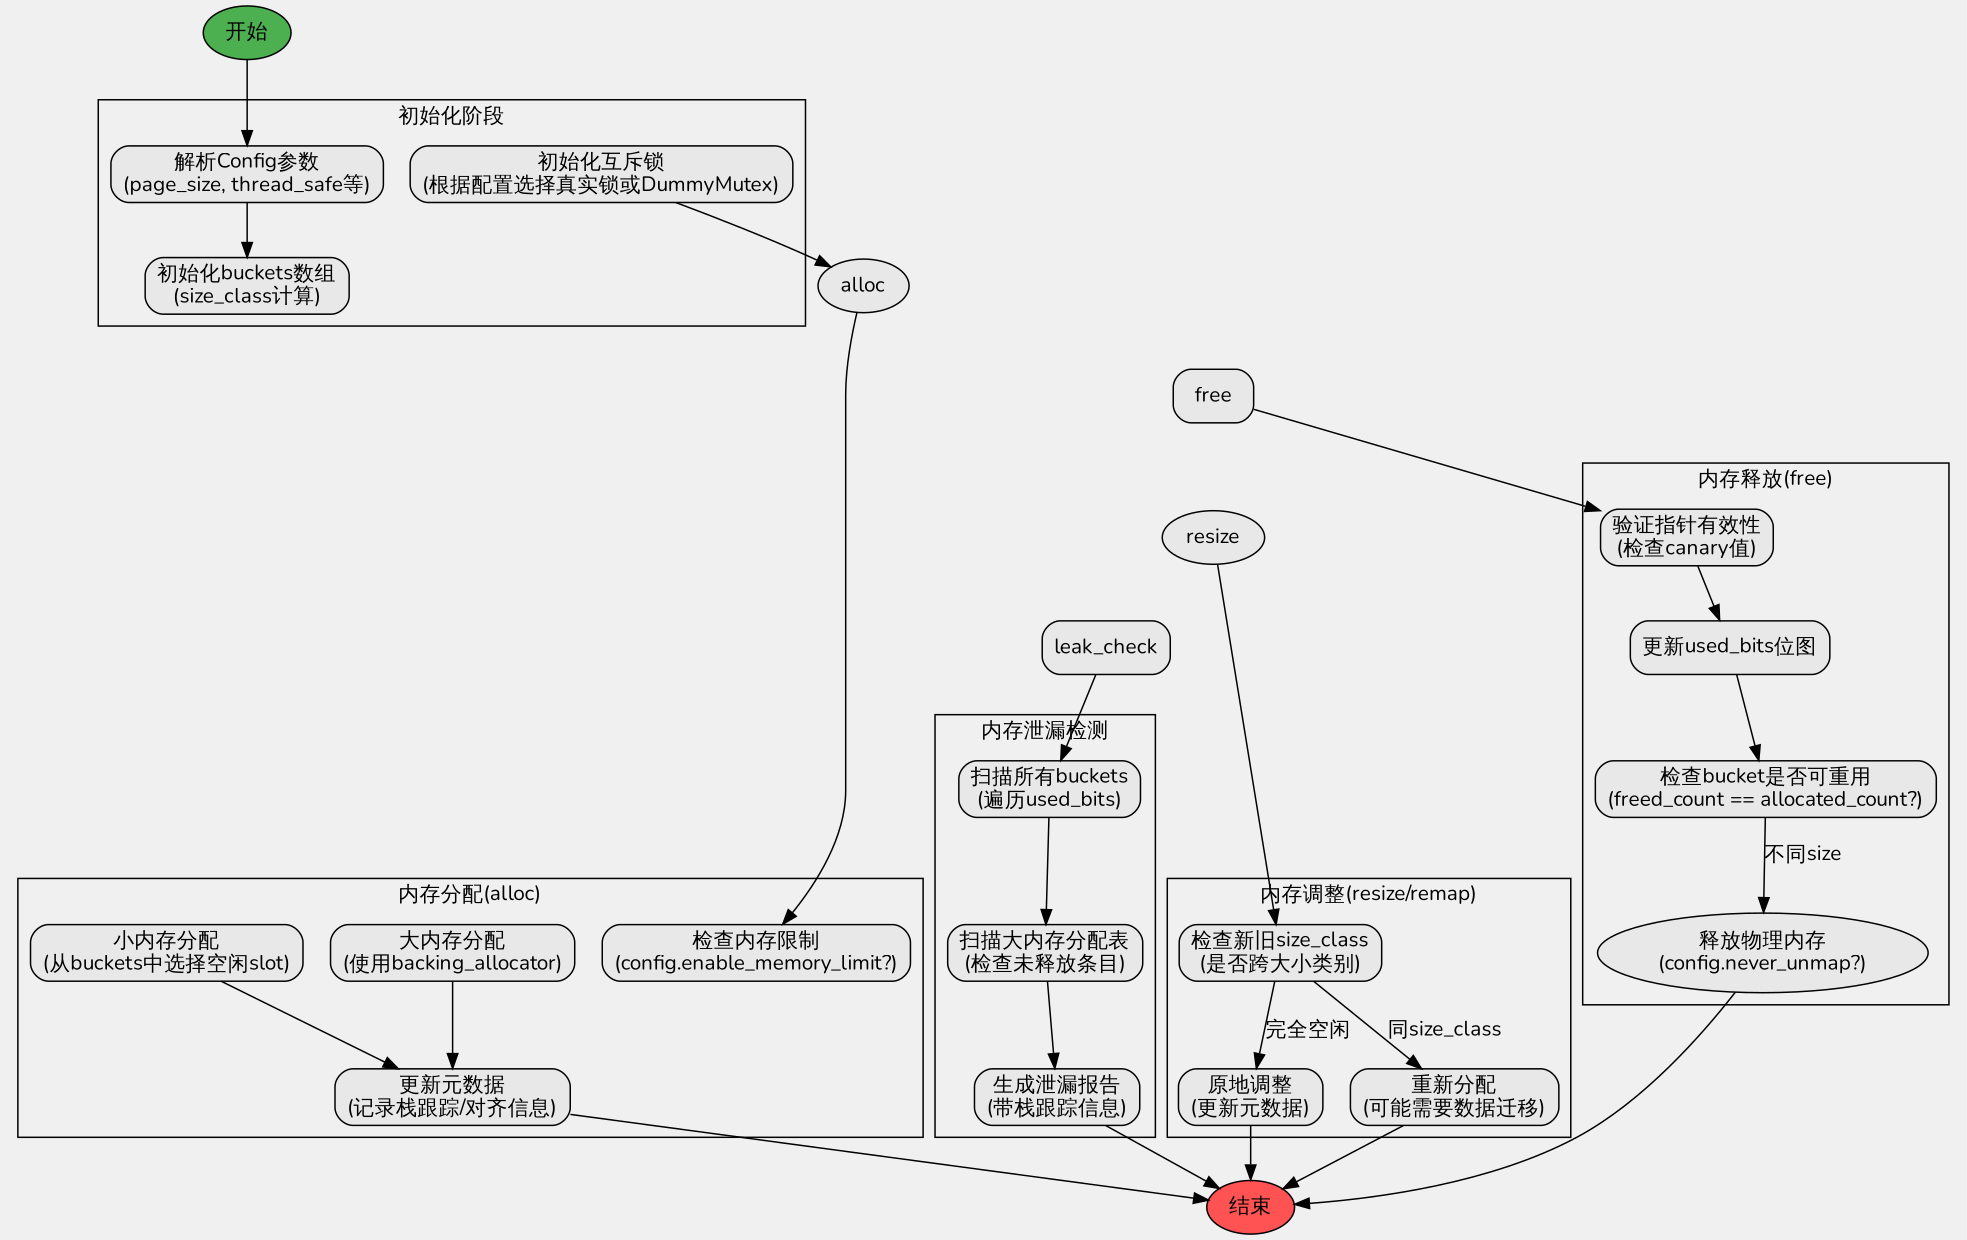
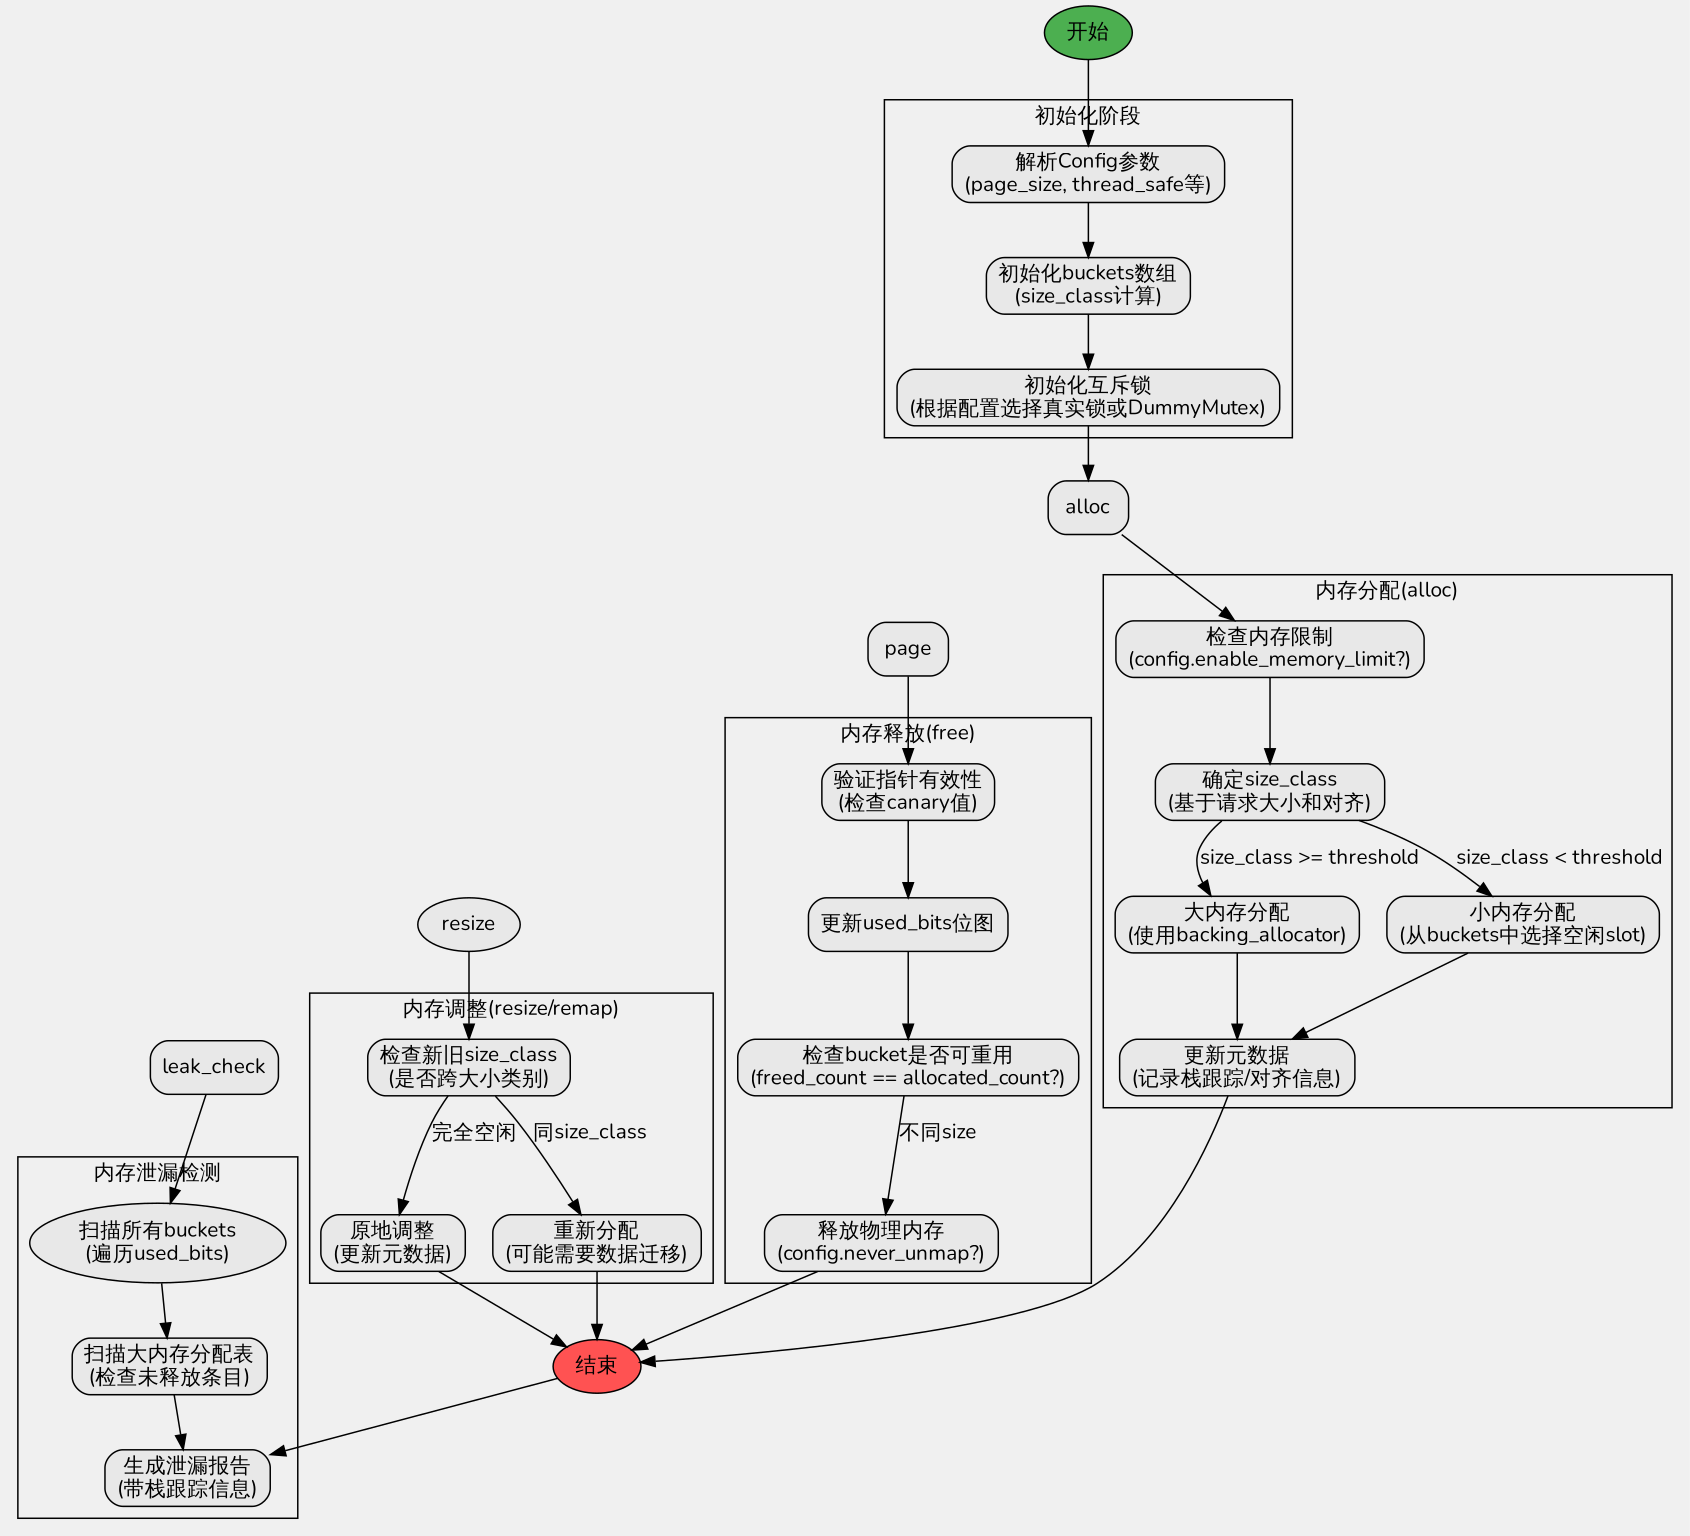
node "alloc": shape ellipse -> box
edge "初始化buckets数组 (size_class计算)" -> "初始化互斥锁 (根据配置选择真实锁或DummyMutex)": added
node "free": label "free" -> "page"
node "扫描所有buckets (遍历used_bits)": shape box -> ellipse
node "确定size_class (基于请求大小和对齐)": added
node "释放物理内存 (config.never_unmap?)": shape ellipse -> box
edge "生成泄漏报告 (带栈跟踪信息)" -> "结束": reversed
